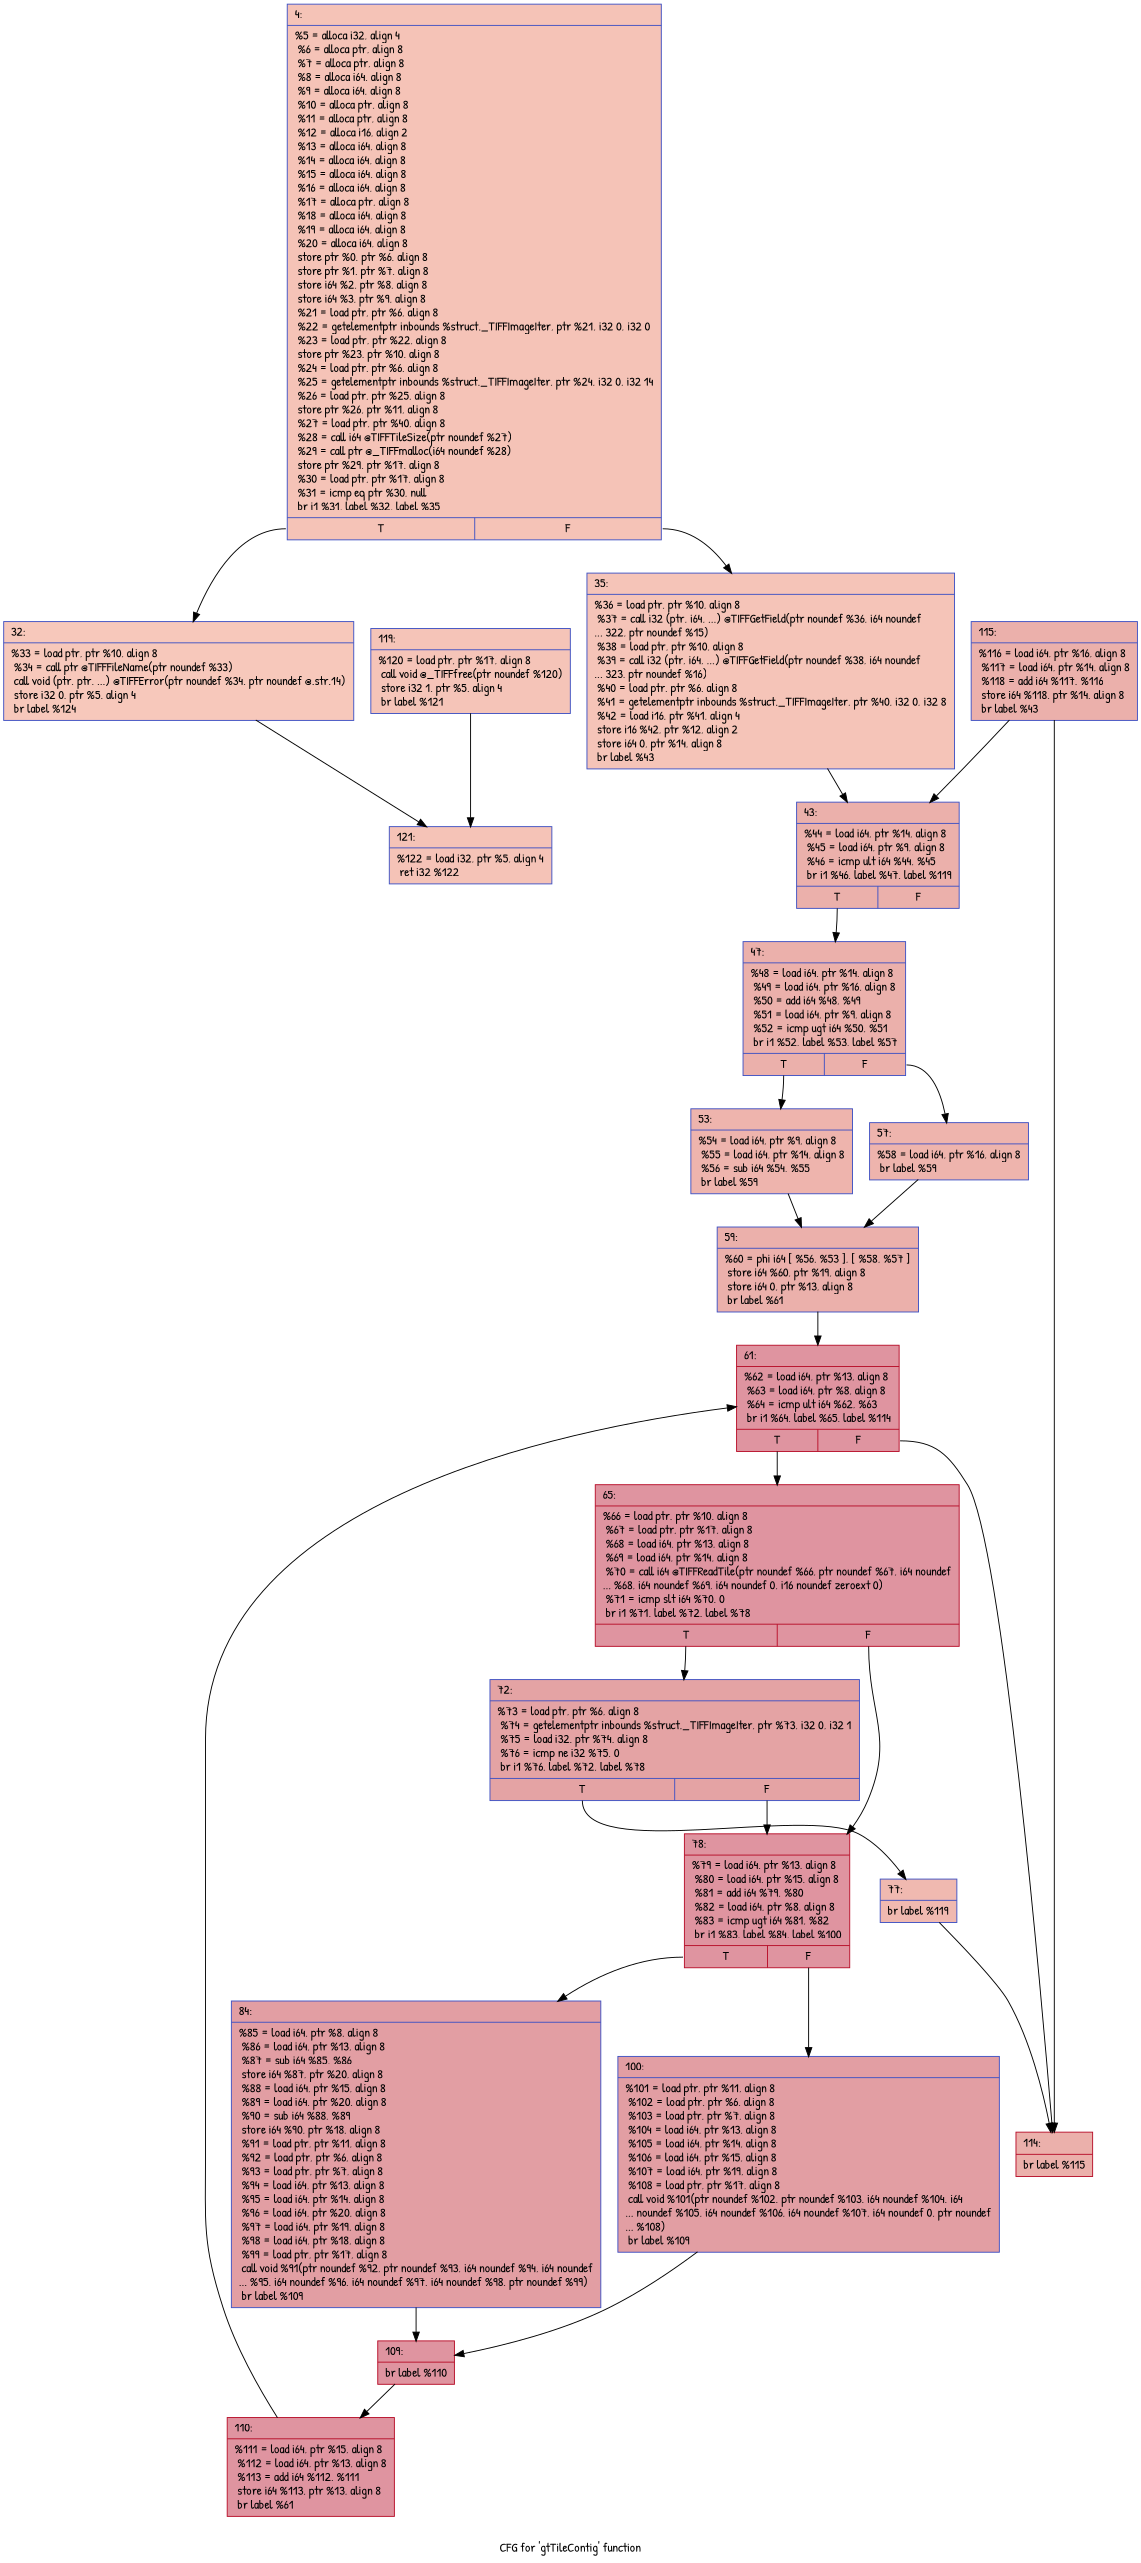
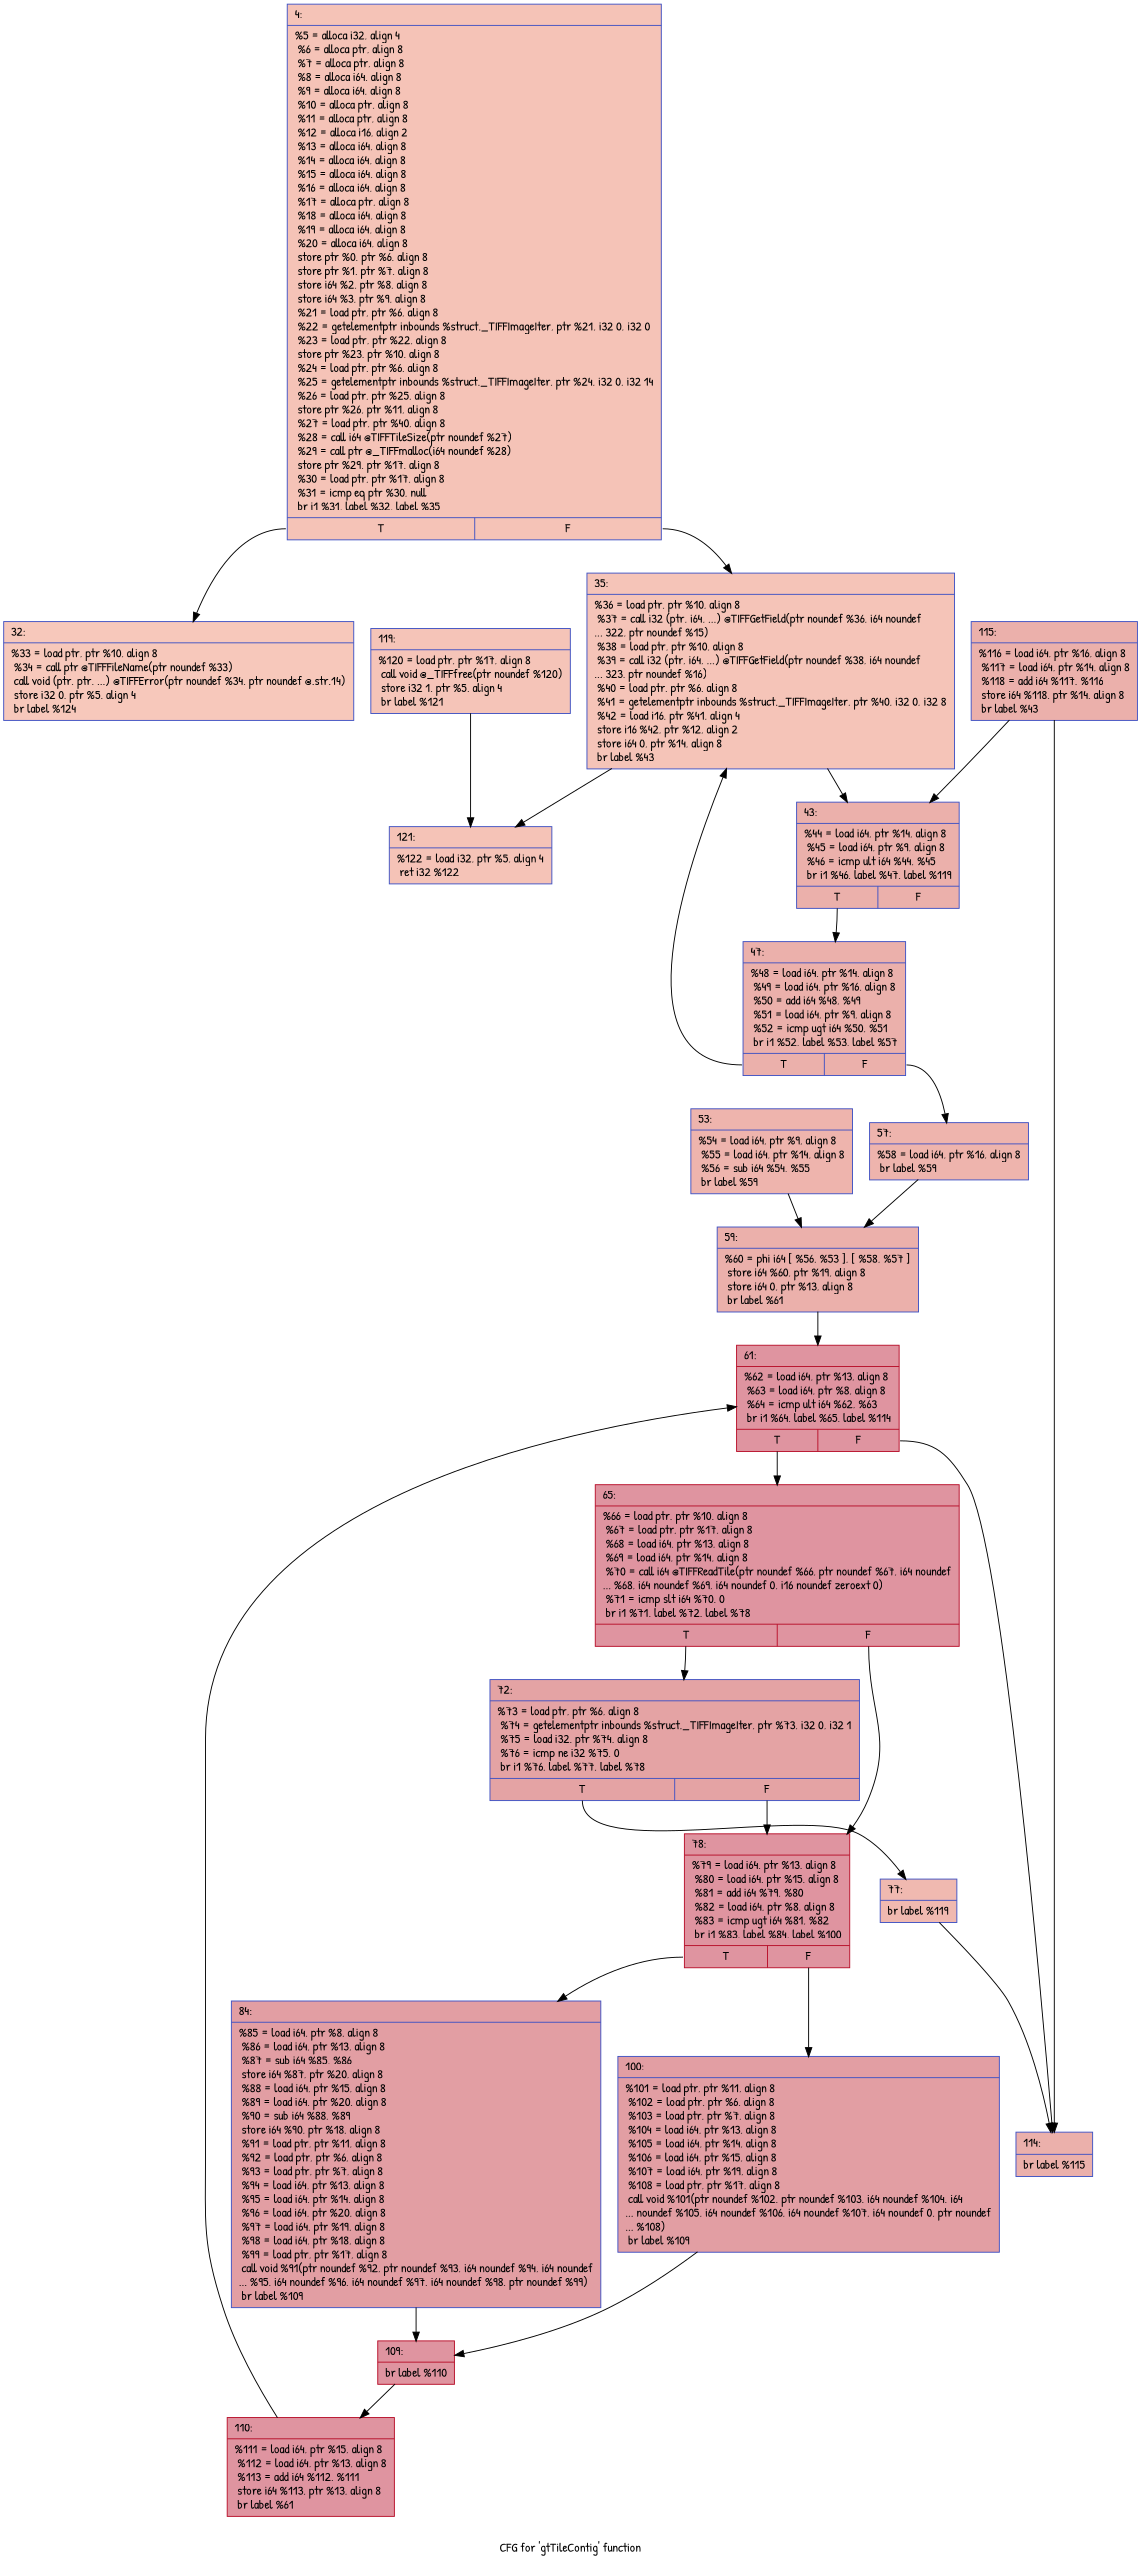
edge "32:" -> "121:": now "35:" -> "121:"
edge "47:" -> "53:": now "47:" -> "35:"
node "72:": text "br i1 %76, label %72, label %78" -> "br i1 %76, label %77, label %78"
node "114:": color #b70d28ff -> #3d50c3ff
